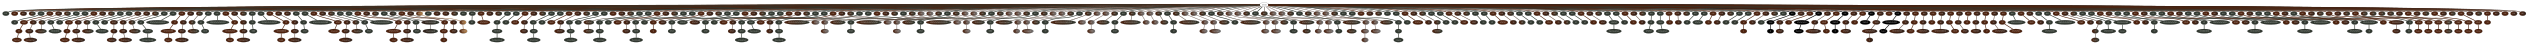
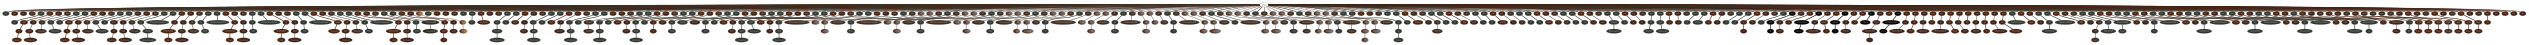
node "?O?O": added
